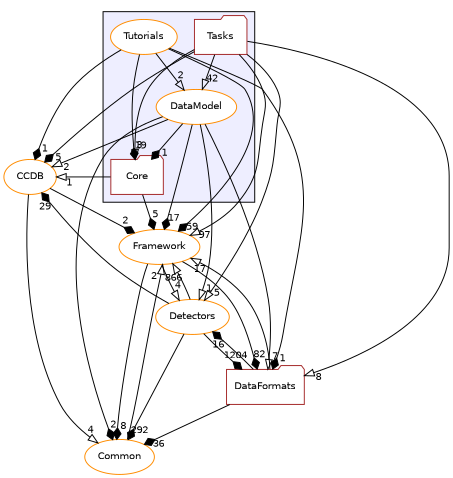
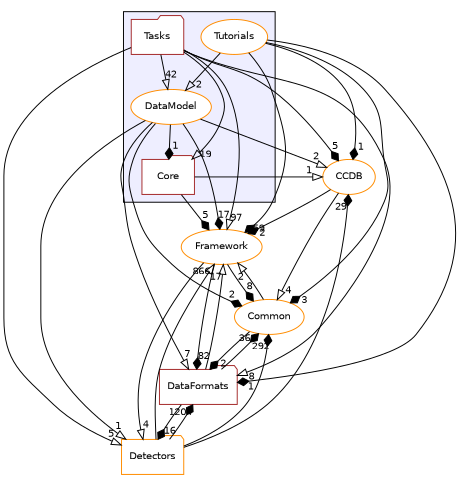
edge "Tutorials" -> "Core": now "Tutorials" -> "Common"
node "Detectors": shape ellipse -> folder
edge "Common" -> "DataFormats": added
